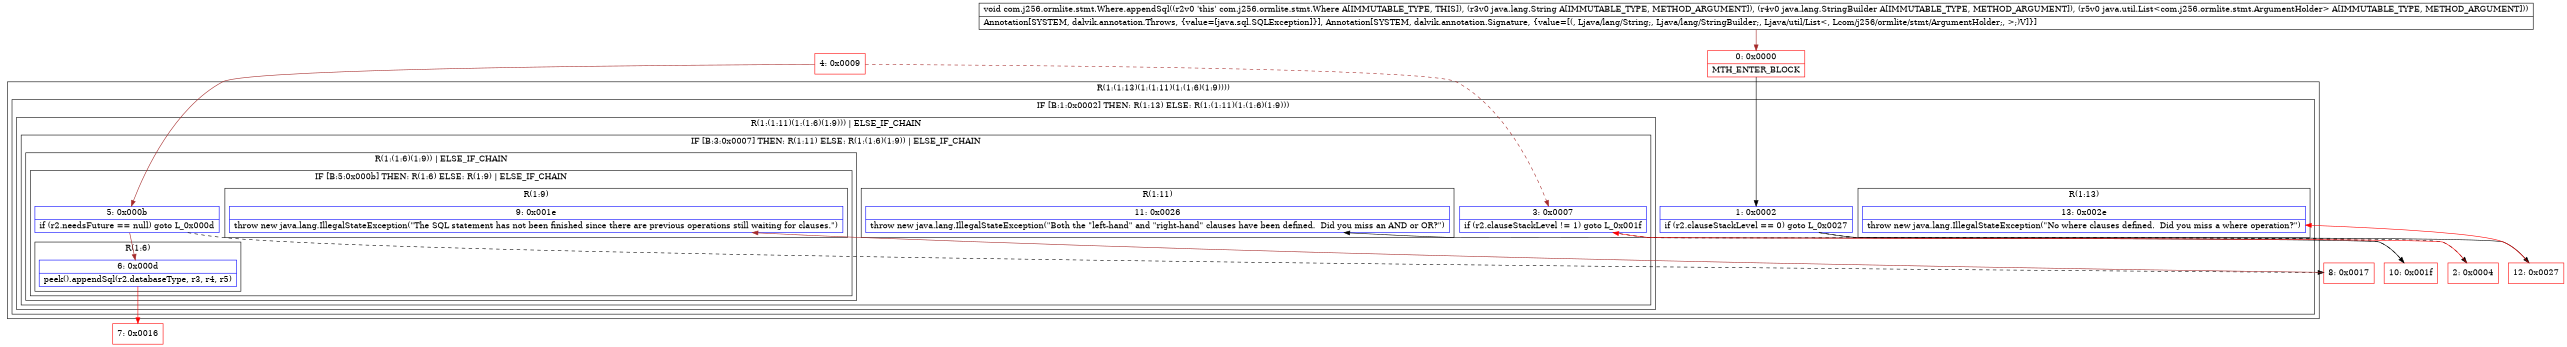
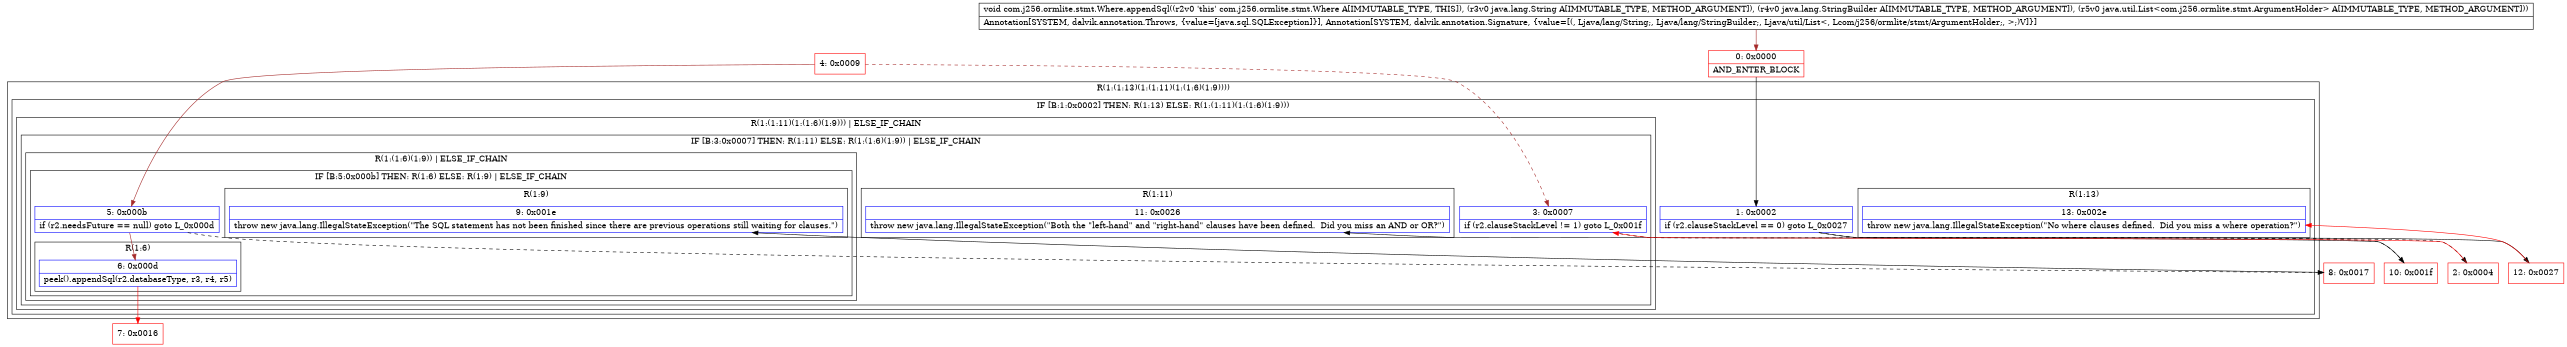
node "0: 0x0000": text "MTH_ENTER_BLOCK" -> "AND_ENTER_BLOCK"
edge "8: 0x0017" -> "9: 0x001e": color brown -> black
